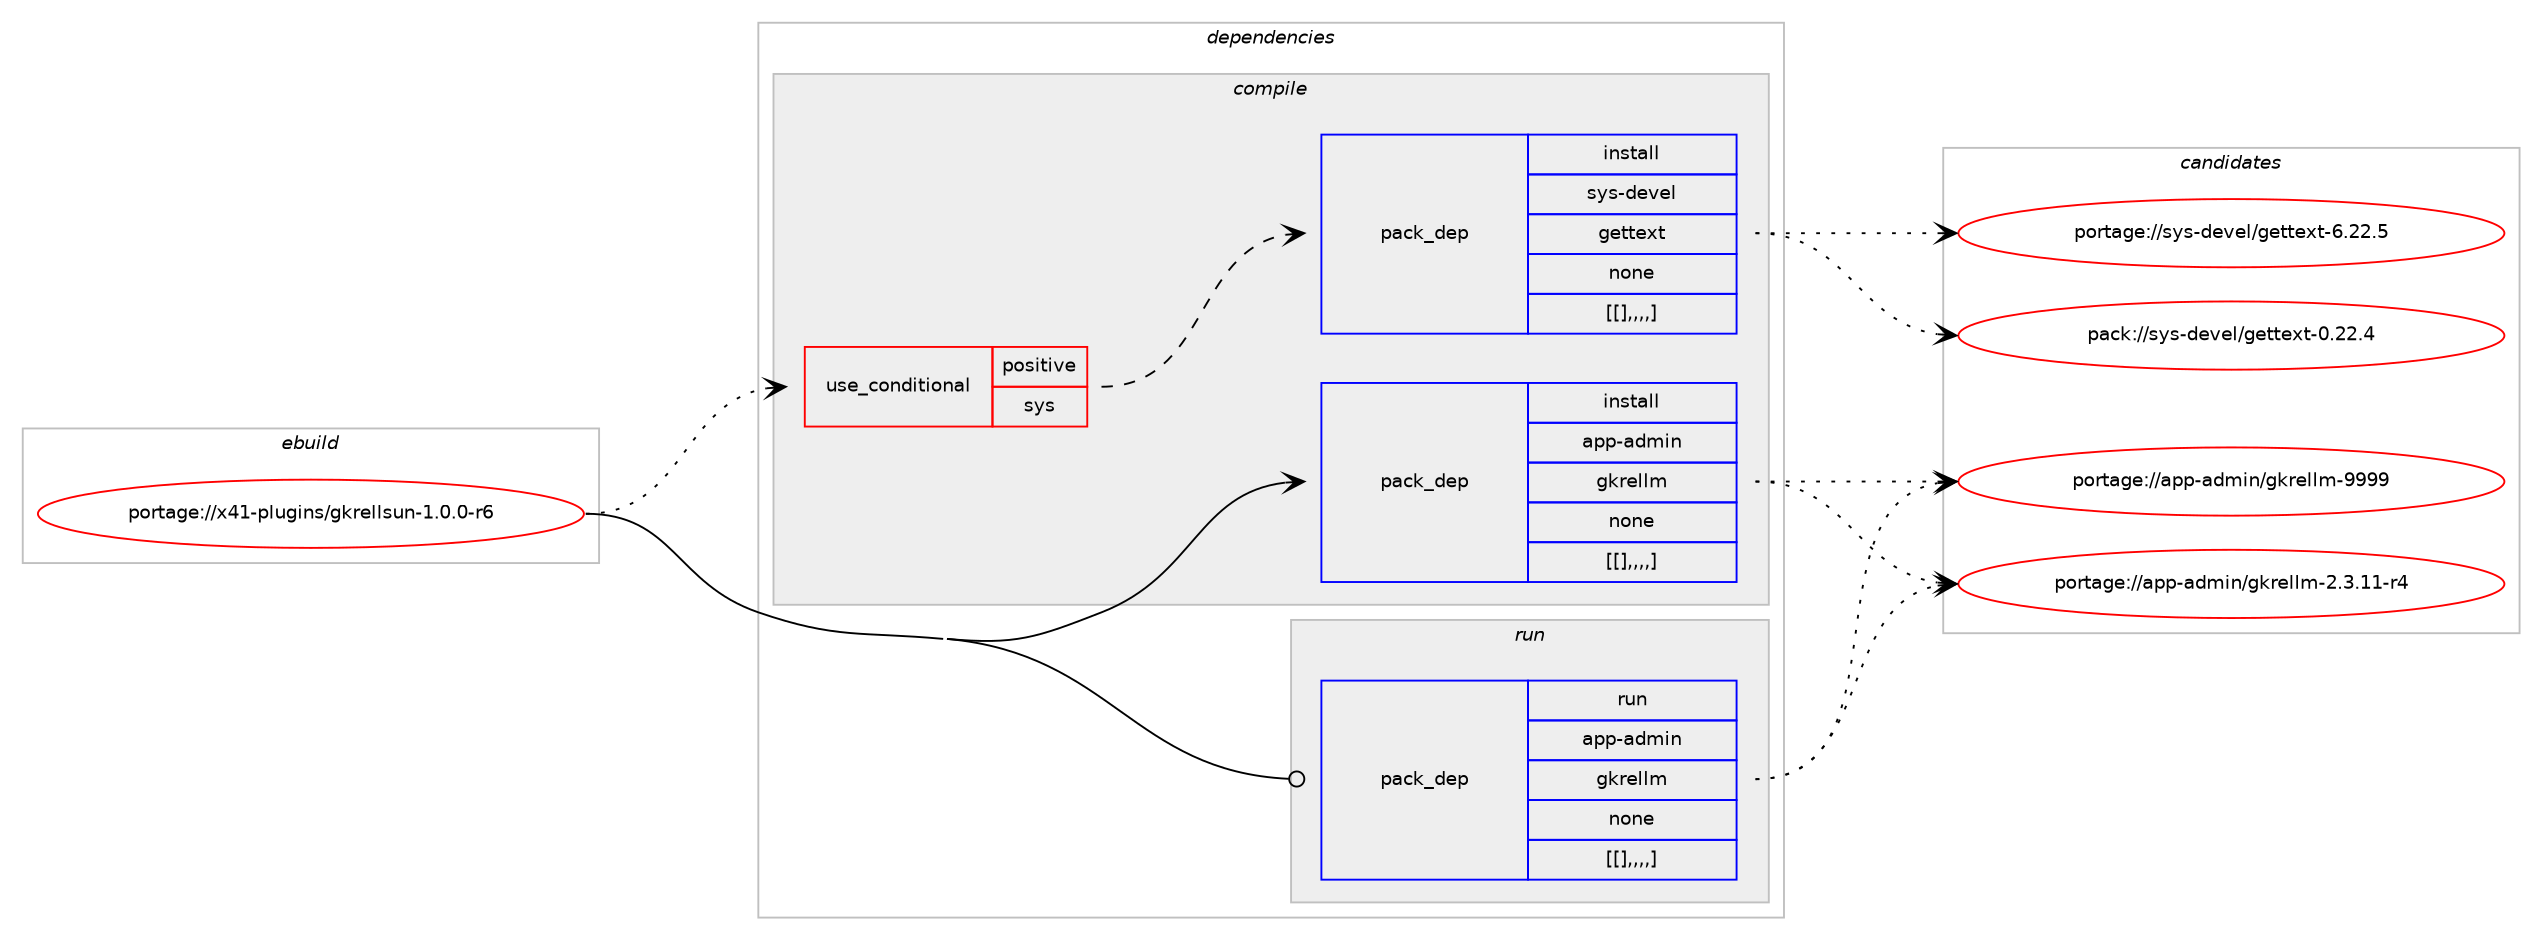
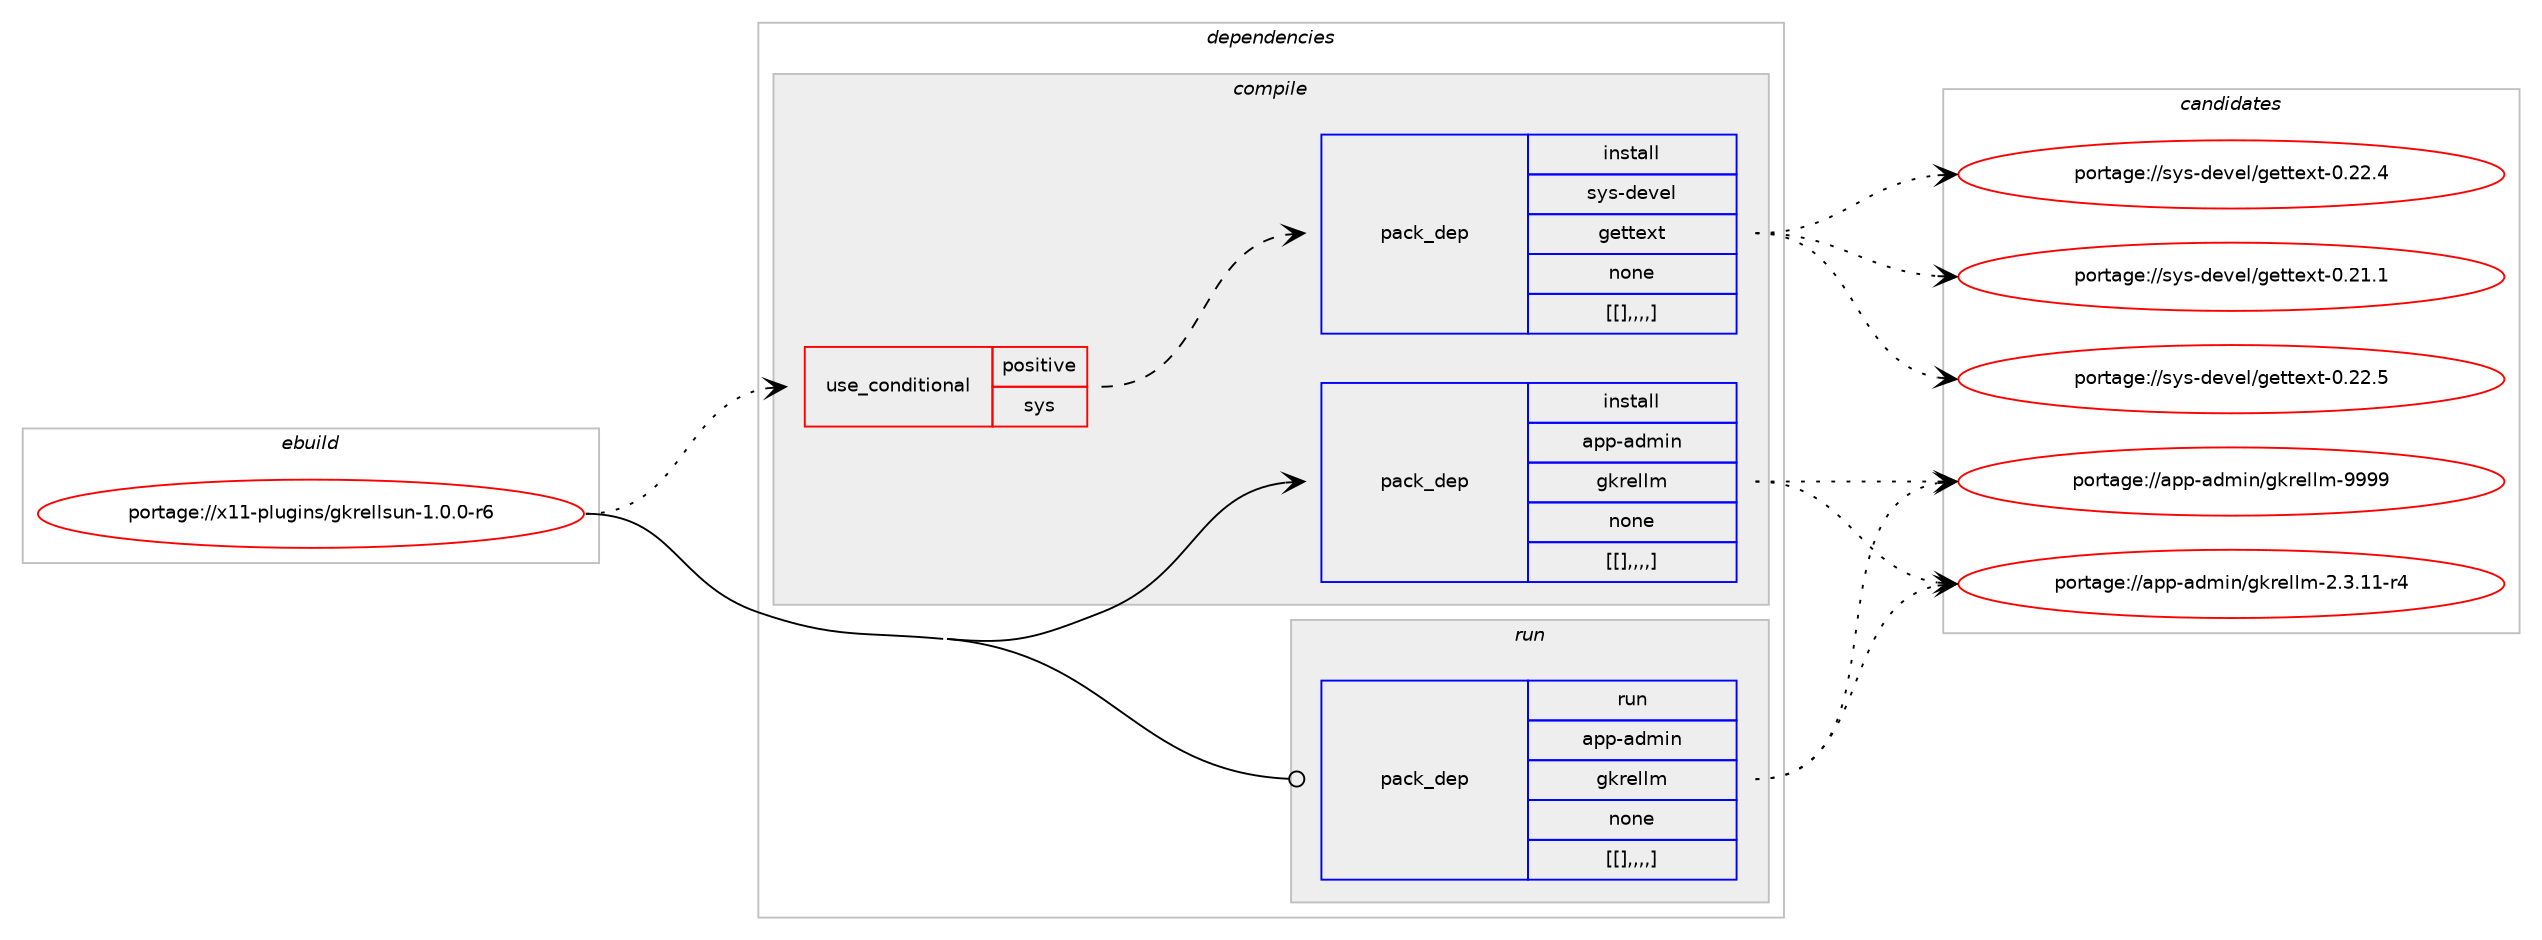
node "portage://sys-devel/gettext-6.22.5": label "portage://sys-devel/gettext-6.22.5" -> "portage://sys-devel/gettext-0.22.5"
node "portage://sys-devel/gettext-0.21.1": added
node "pack://sys-devel/gettext-0.22.4": label "pack://sys-devel/gettext-0.22.4" -> "portage://sys-devel/gettext-0.22.4"
node "portage://x41-plugins/gkrellsun-1.0.0-r6": label "portage://x41-plugins/gkrellsun-1.0.0-r6" -> "portage://x11-plugins/gkrellsun-1.0.0-r6"
